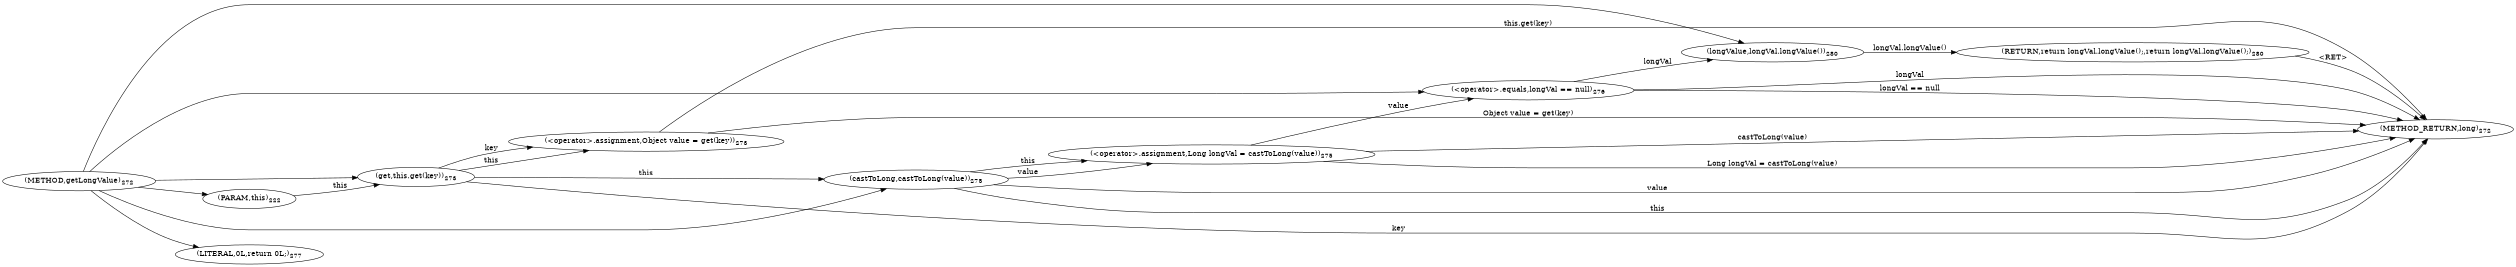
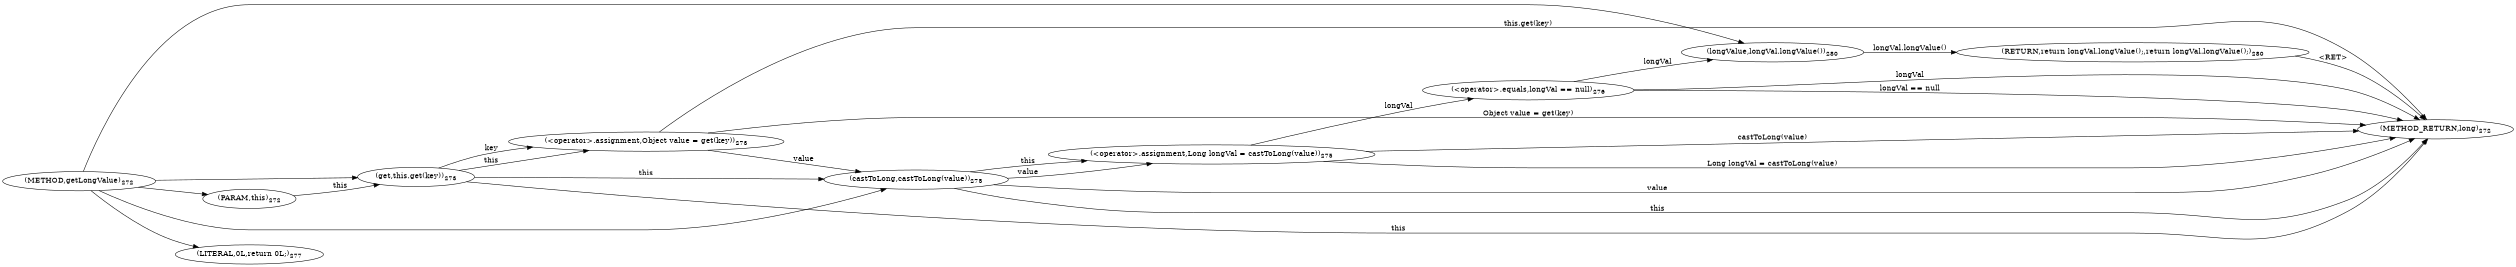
edge "(METHOD,getLongValue)" -> "(<operator>.equals,longVal == null)": removed
edge "(<operator>.assignment,Long longVal = castToLong(value))" -> "(<operator>.equals,longVal == null)": label "value" -> "longVal"
edge "(<operator>.assignment,Object value = get(key))" -> "(castToLong,castToLong(value))": added, label "value"
node "(PARAM,this)": text "222" -> "272"
edge "(get,this.get(key))" -> "(METHOD_RETURN,long)": label "key" -> "this"
